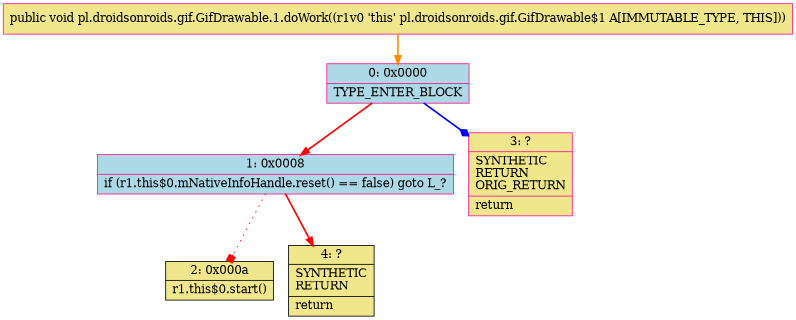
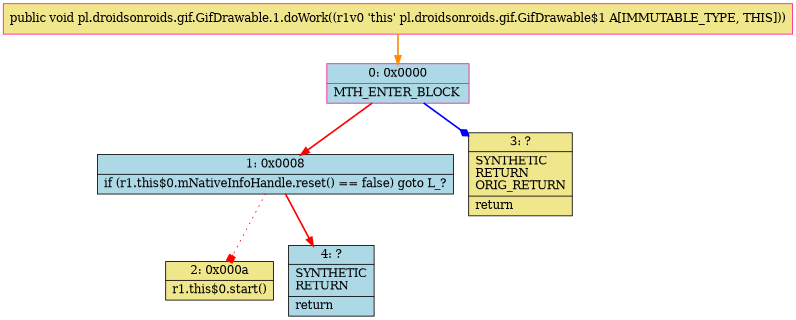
node "0: 0x0000": text "TYPE_ENTER_BLOCK" -> "MTH_ENTER_BLOCK"
node "1: 0x0008": color deeppink -> black
node "3: ?": color deeppink -> black
node "4: ?": fillcolor khaki -> lightblue
